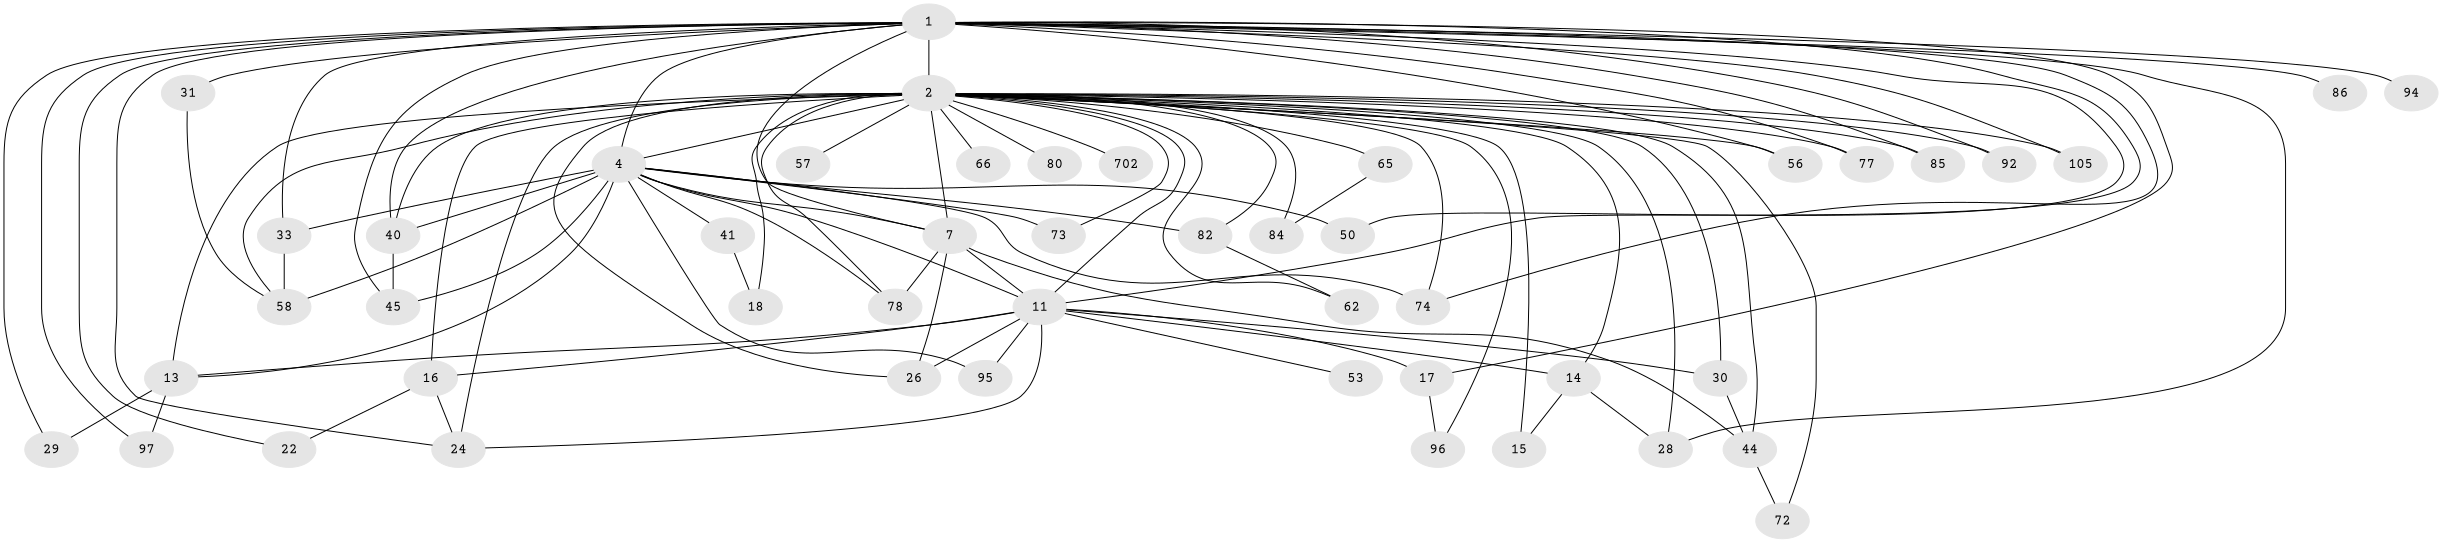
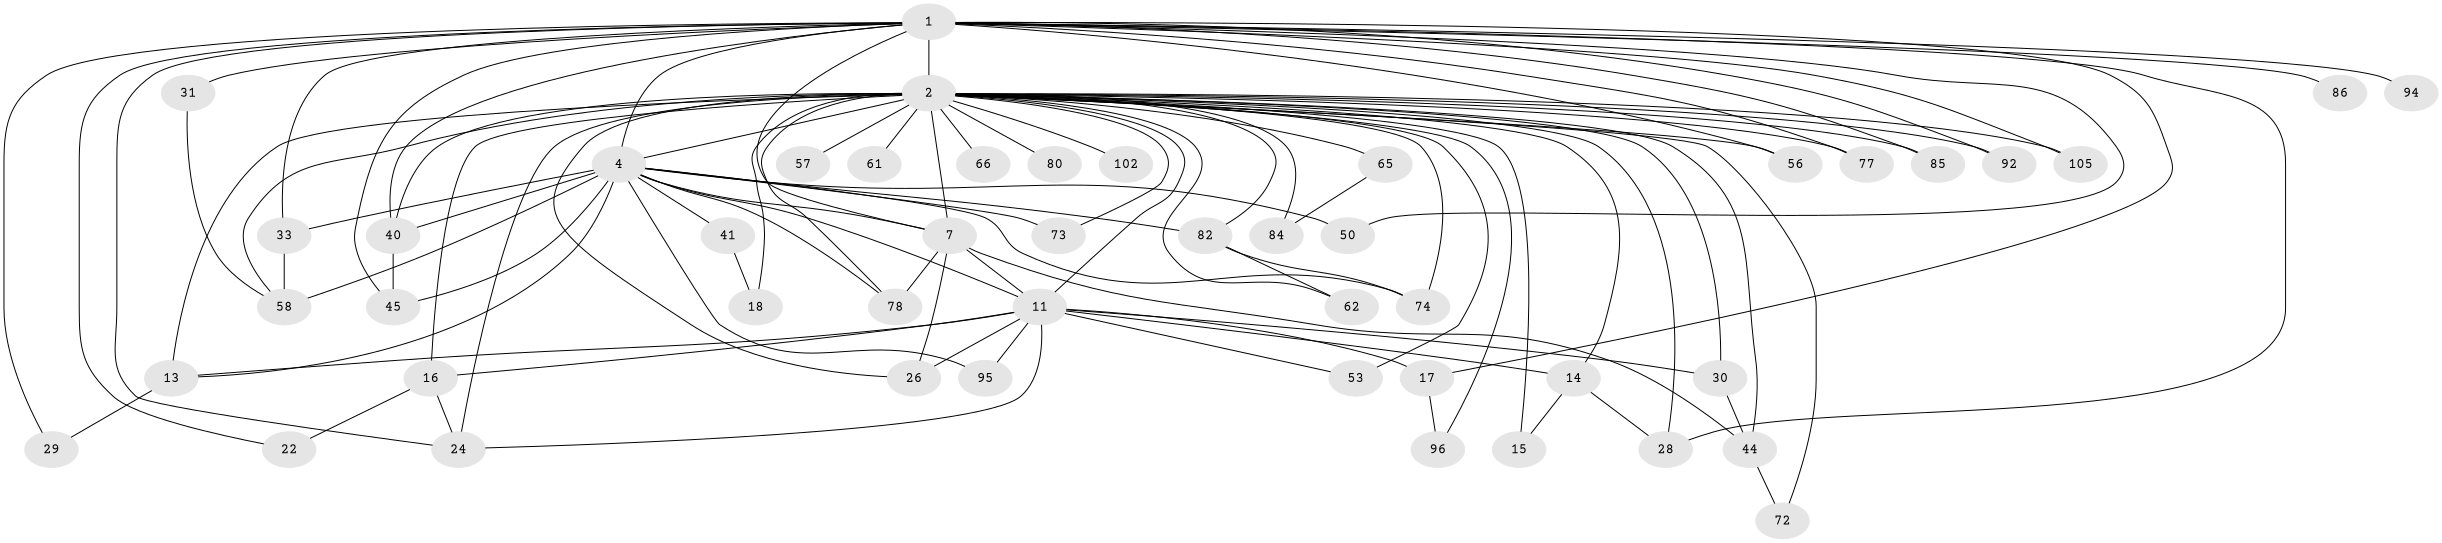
edge "1" -- "74": now "82" -- "74"
edge "1" -- "11": removed
edge "2" -- "53": added
node "61": added
node "702": label "702" -> "102"
node "97": removed
